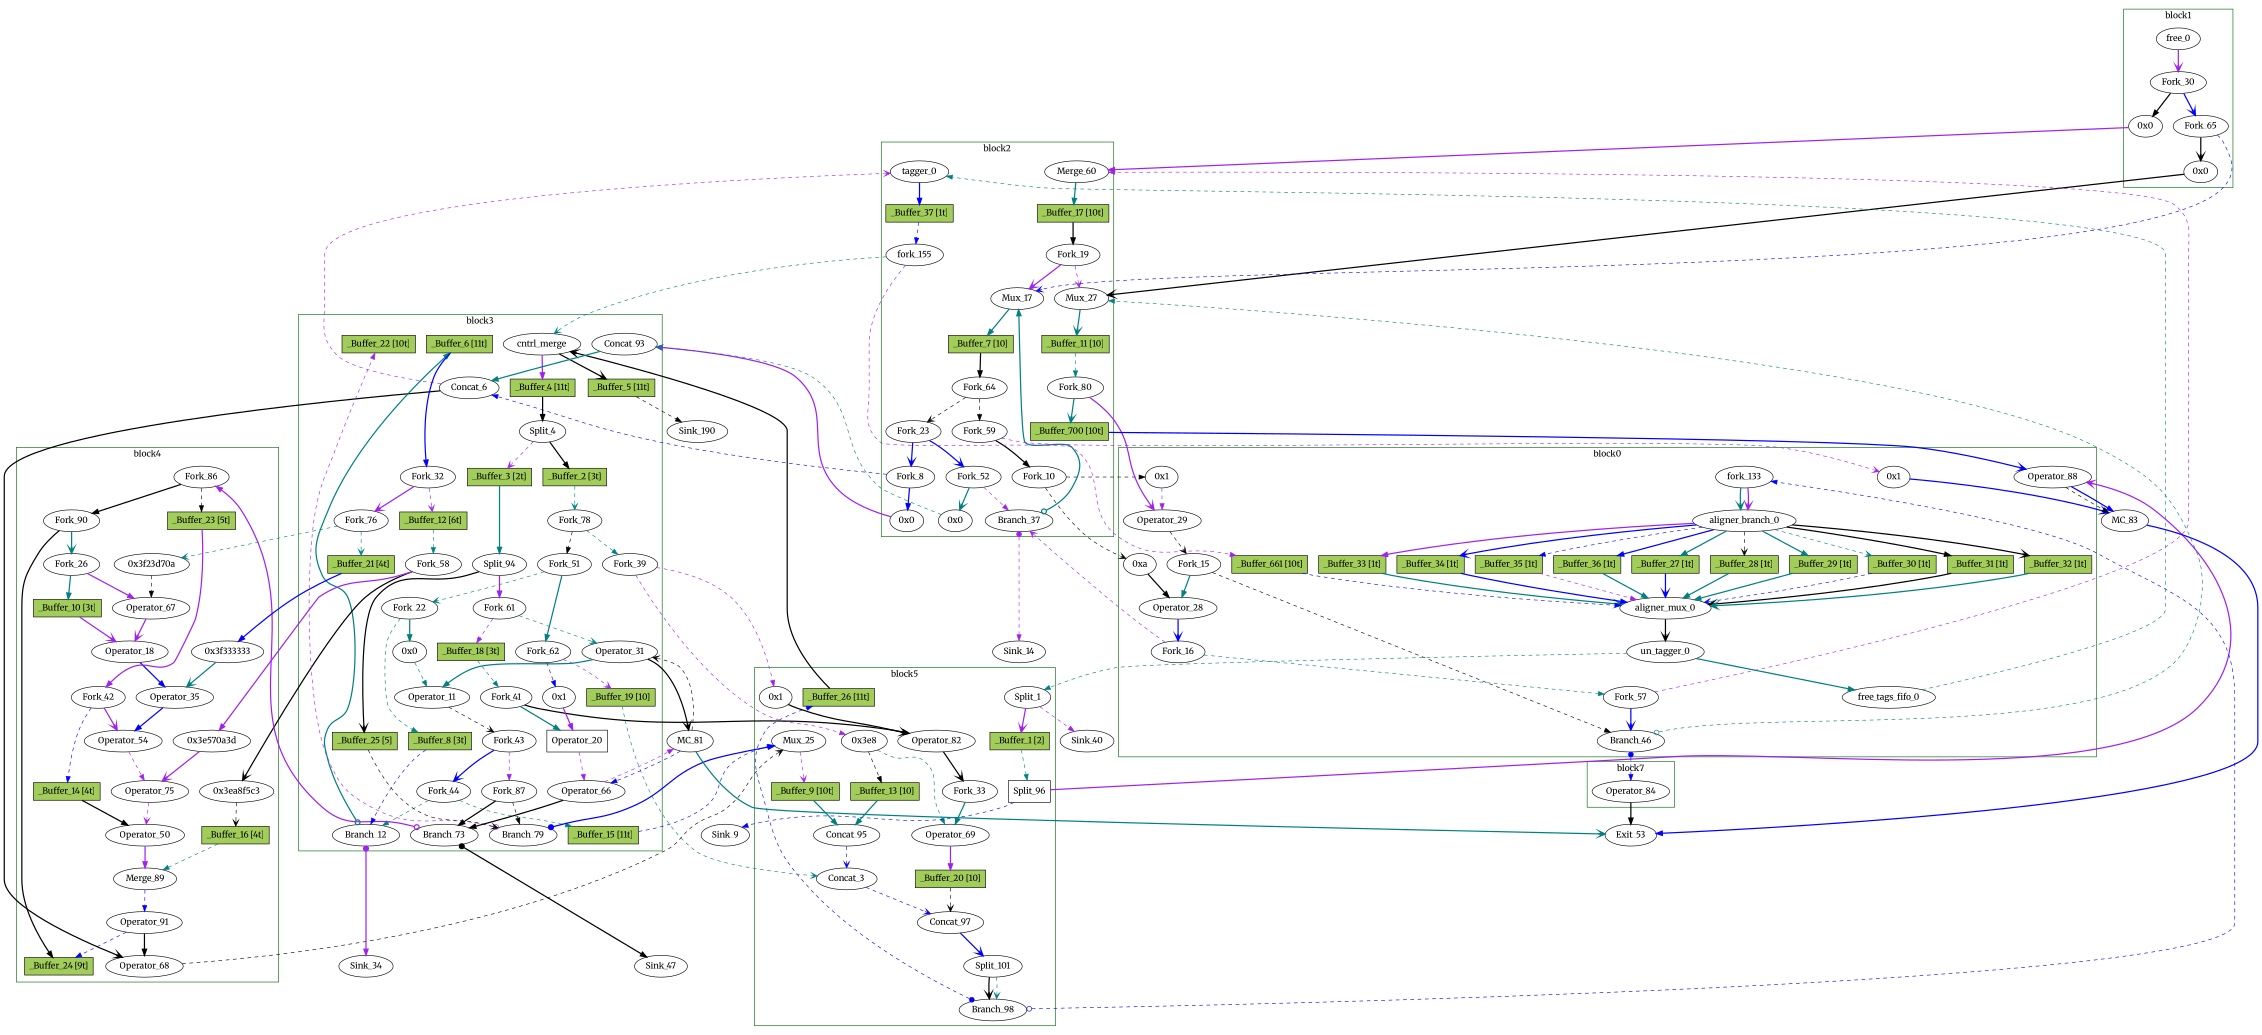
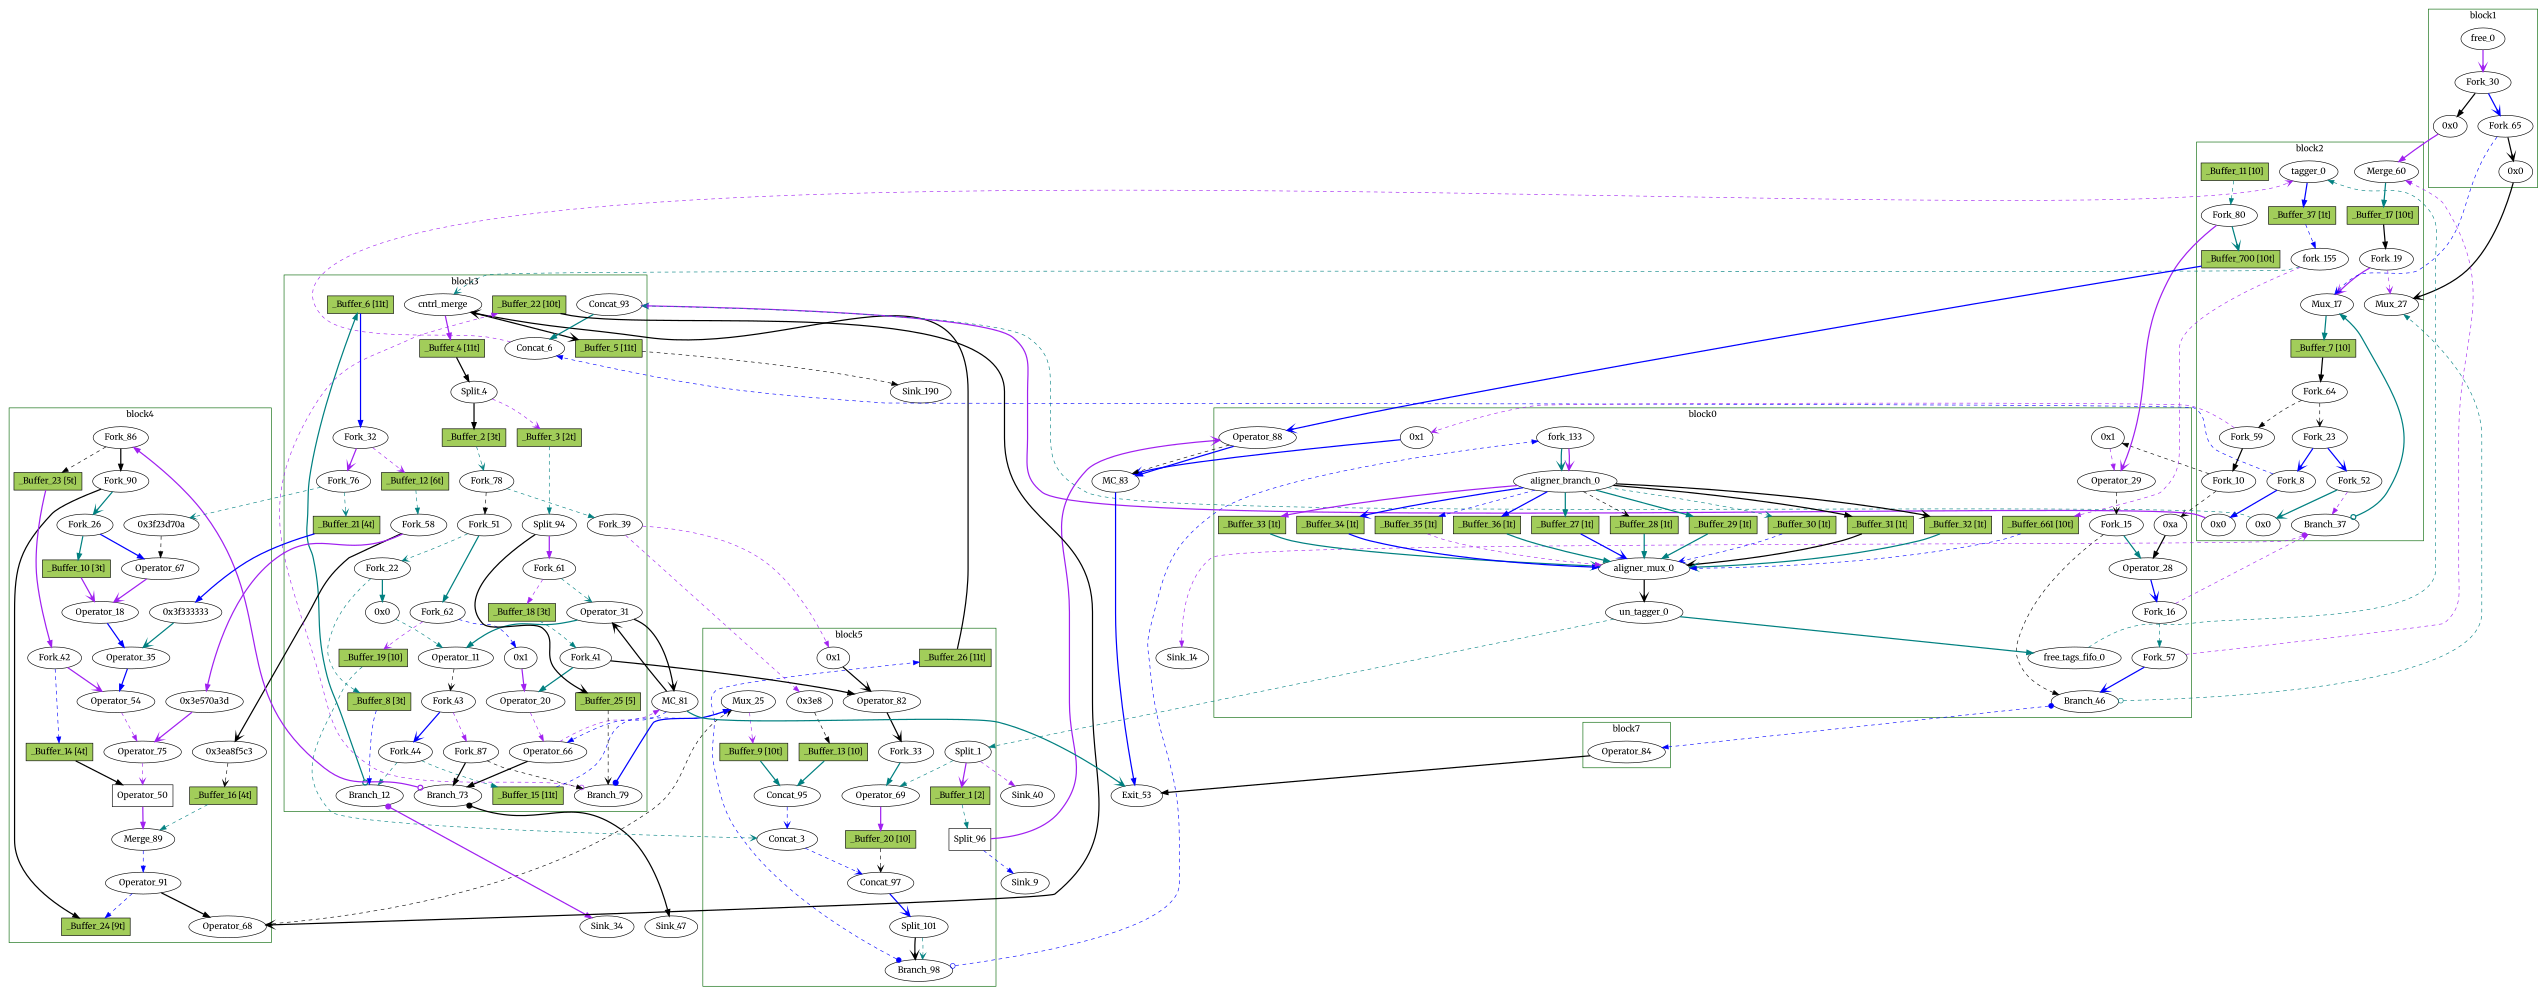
edge "Mux_27" -> "_Buffer_11 [10]": removed
edge "_Buffer_3 [2t]" -> "Split_94": style bold -> dashed
edge "Concat_6" -> "Operator_68": now "_Buffer_22 [10t]" -> "Operator_68"
edge "Fork_26" -> "Operator_67": color purple -> blue
edge "MC_81" -> "Operator_31": style dashed -> bold
node "Operator_20": shape box -> ellipse
edge "0x3e8" -> "Operator_69": now "Split_1" -> "Operator_69"
node "Operator_50": shape ellipse -> box
